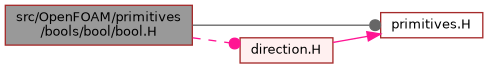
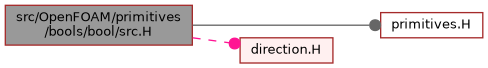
node "src/OpenFOAM/primitives /bools/bool/bool.H": label "src/OpenFOAM/primitives /bools/bool/bool.H" -> "src/OpenFOAM/primitives /bools/bool/src.H"
edge "direction.H" -> "primitives.H": removed
